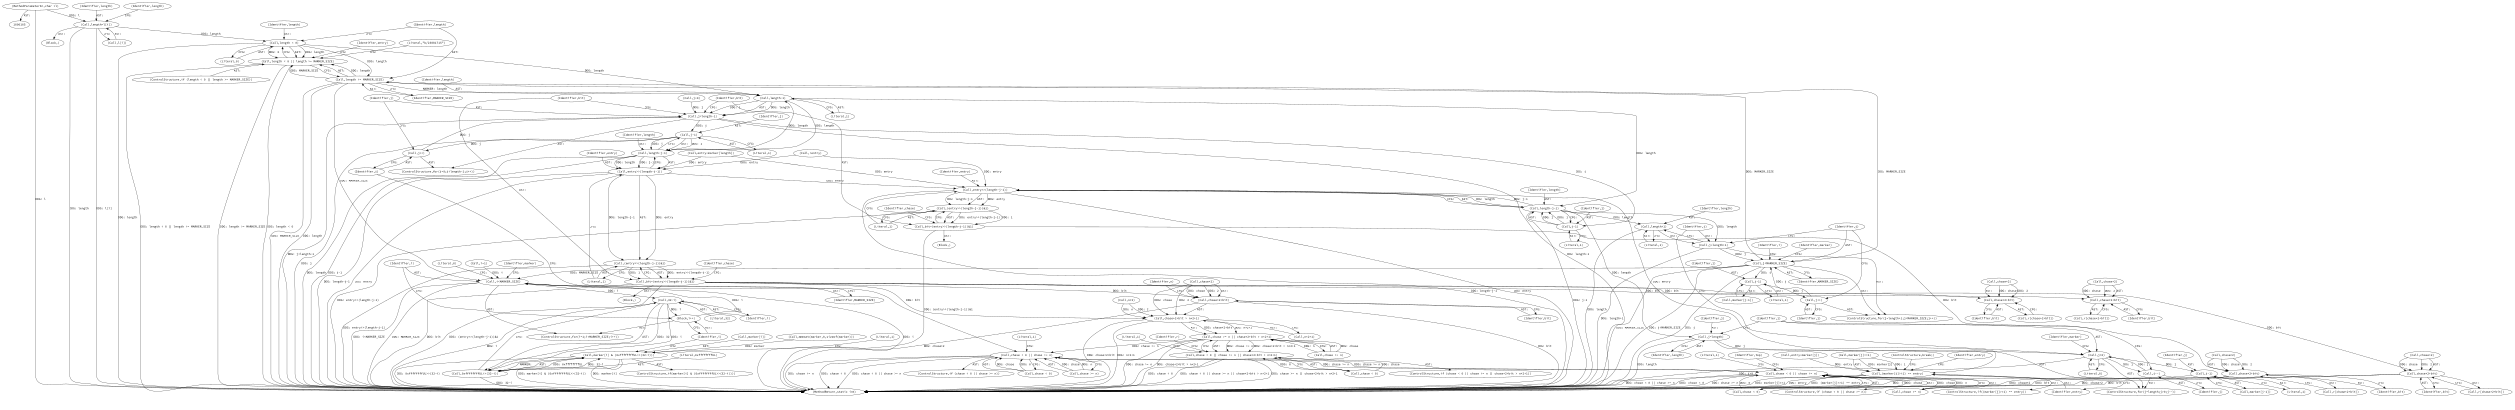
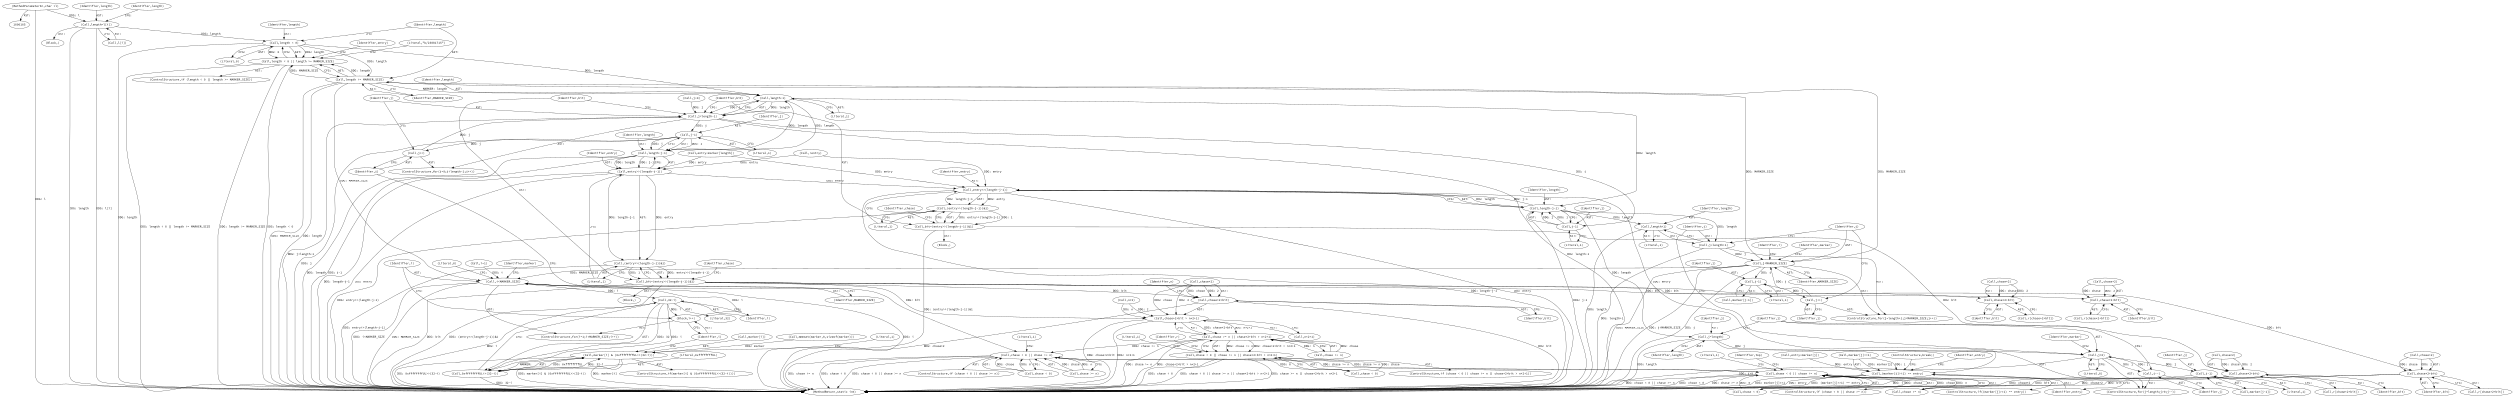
edge "(ControlStructure,if (length < 0 || length >= MARKER_SIZE))" -> "(Call,length < 0 || length >= MARKER_SIZE)": reversed
edge "(Call,j<length-1)" -> "(Call,length-1)": added, label "CFG:"
edge "(Literal,32)" -> "(Call,32-i)": reversed
edge "(Call,chase >= n || chase*2+bit > n*2+1)" -> "(Call,chase*2+bit > n*2+1)": added, label "CFG:"
